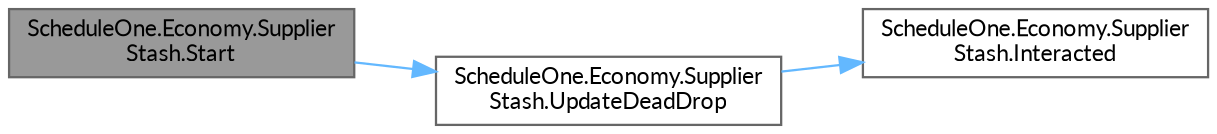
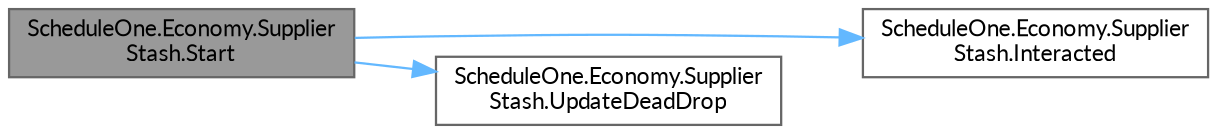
edge "ScheduleOne.Economy.Supplier Stash.UpdateDeadDrop" -> "ScheduleOne.Economy.Supplier Stash.Interacted": now "ScheduleOne.Economy.Supplier Stash.Start" -> "ScheduleOne.Economy.Supplier Stash.Interacted"
